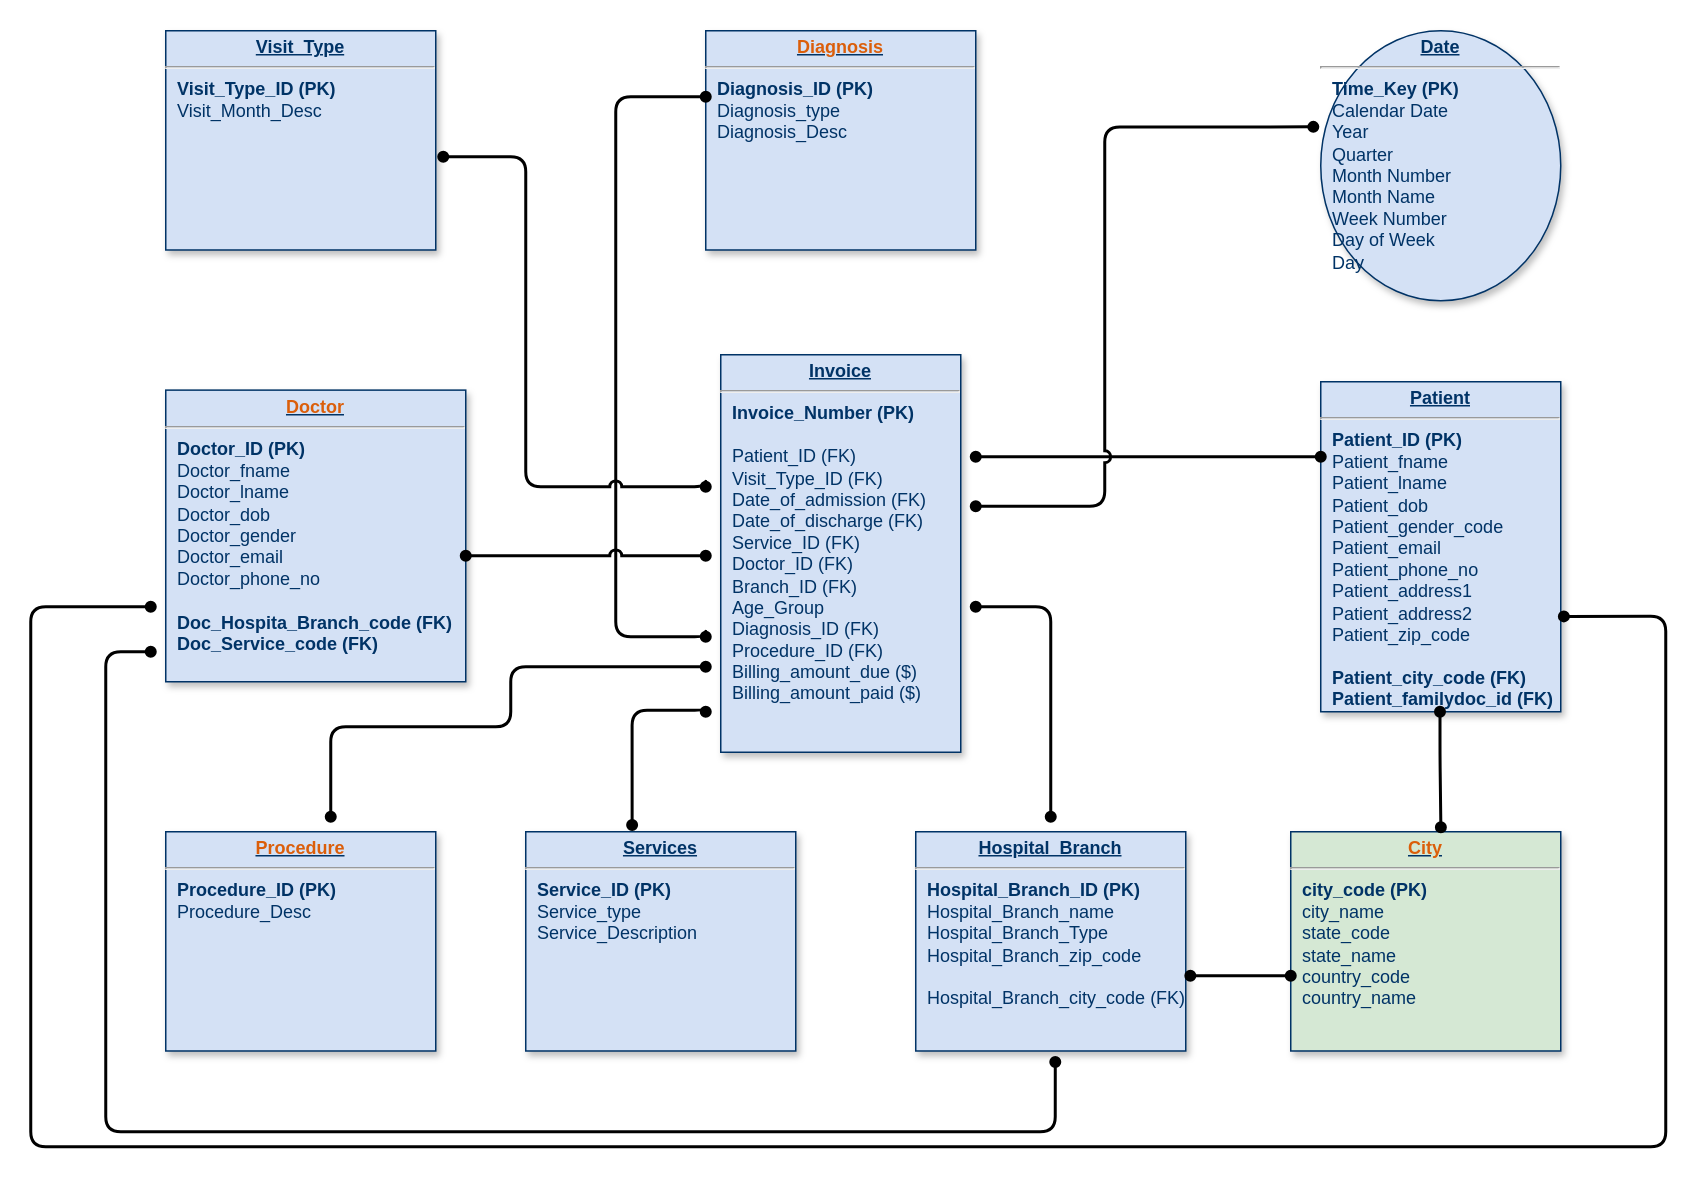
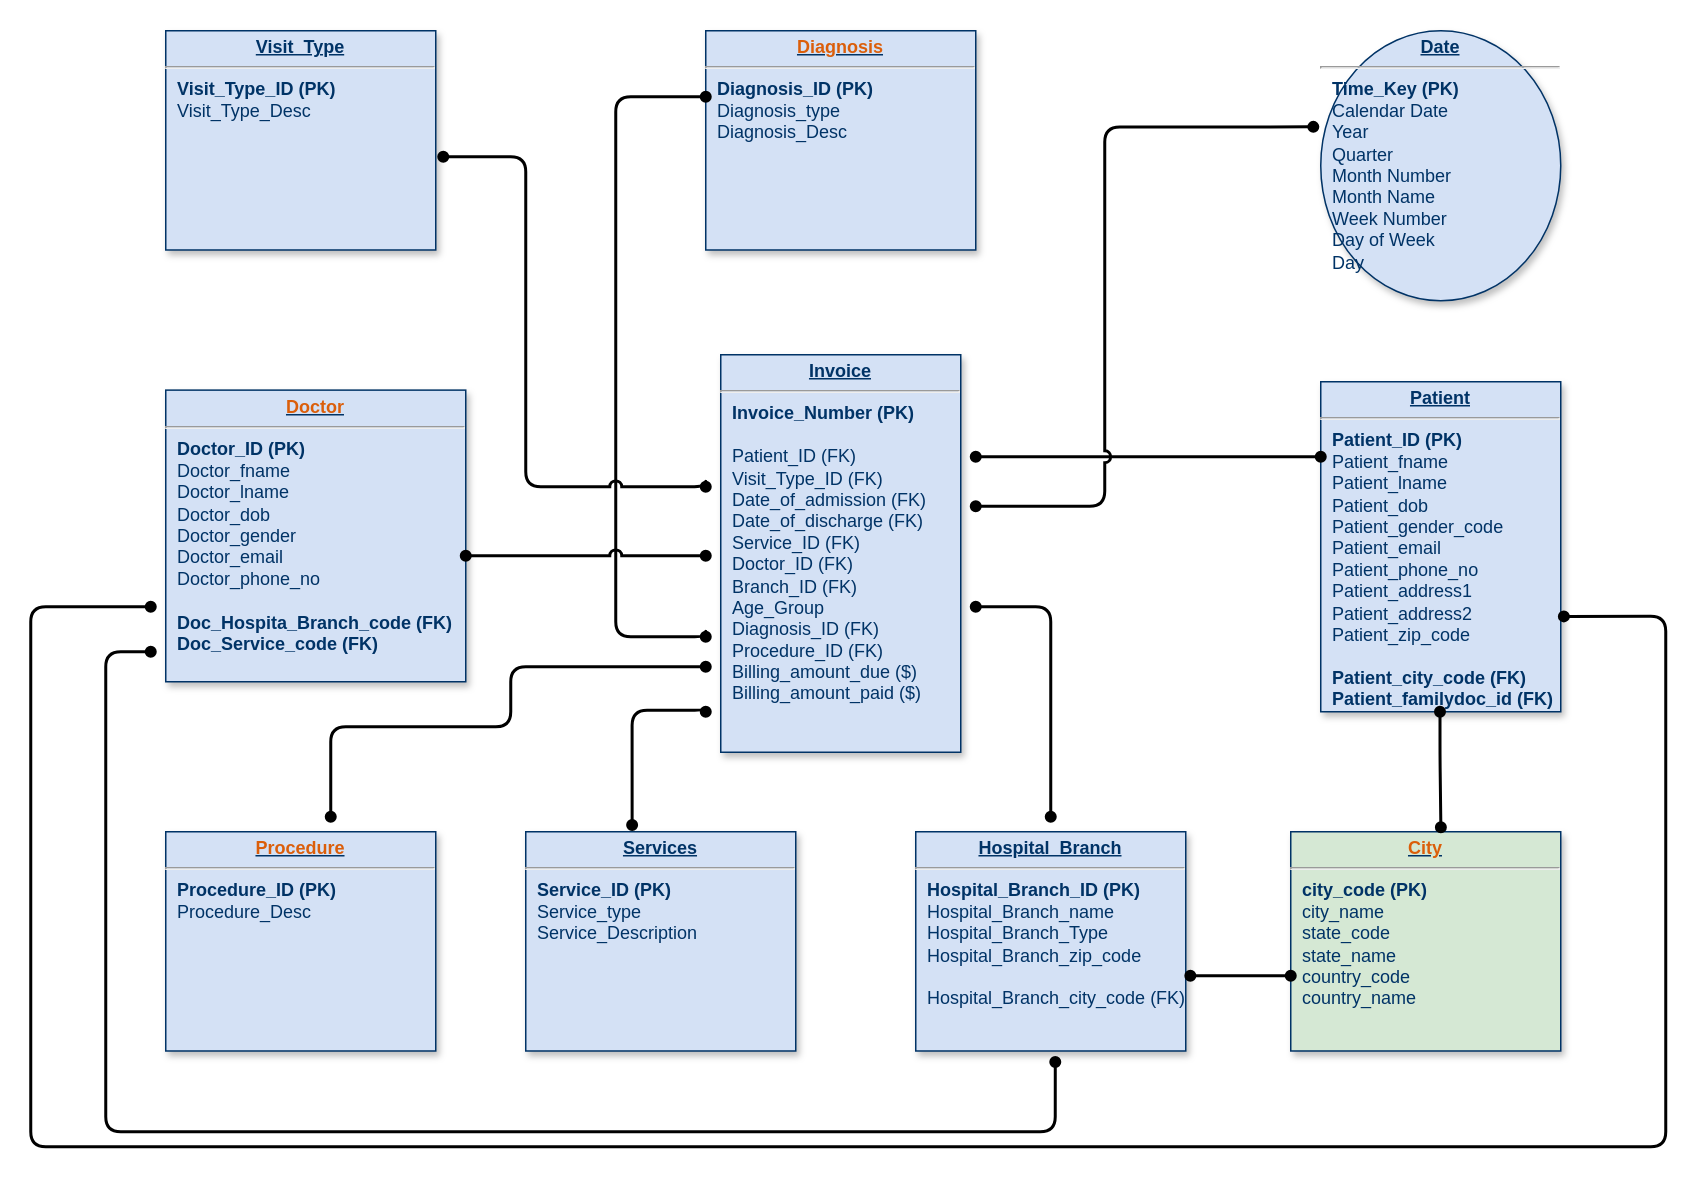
node "Visit_Type Visit_Type_ID (PK) Visit_Month_Desc": label "Visit_Type Visit_Type_ID (PK) Visit_Month_Desc" -> "Visit_Type Visit_Type_ID (PK) Visit_Type_Desc"
